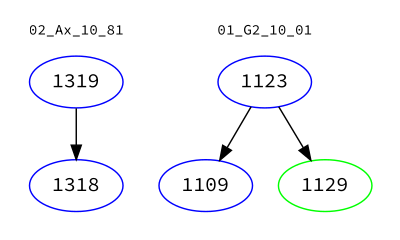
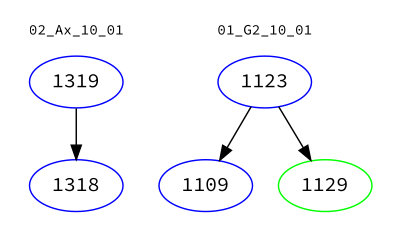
cluster "02_Ax_10_81": label "02_Ax_10_81" -> "02_Ax_10_01"
